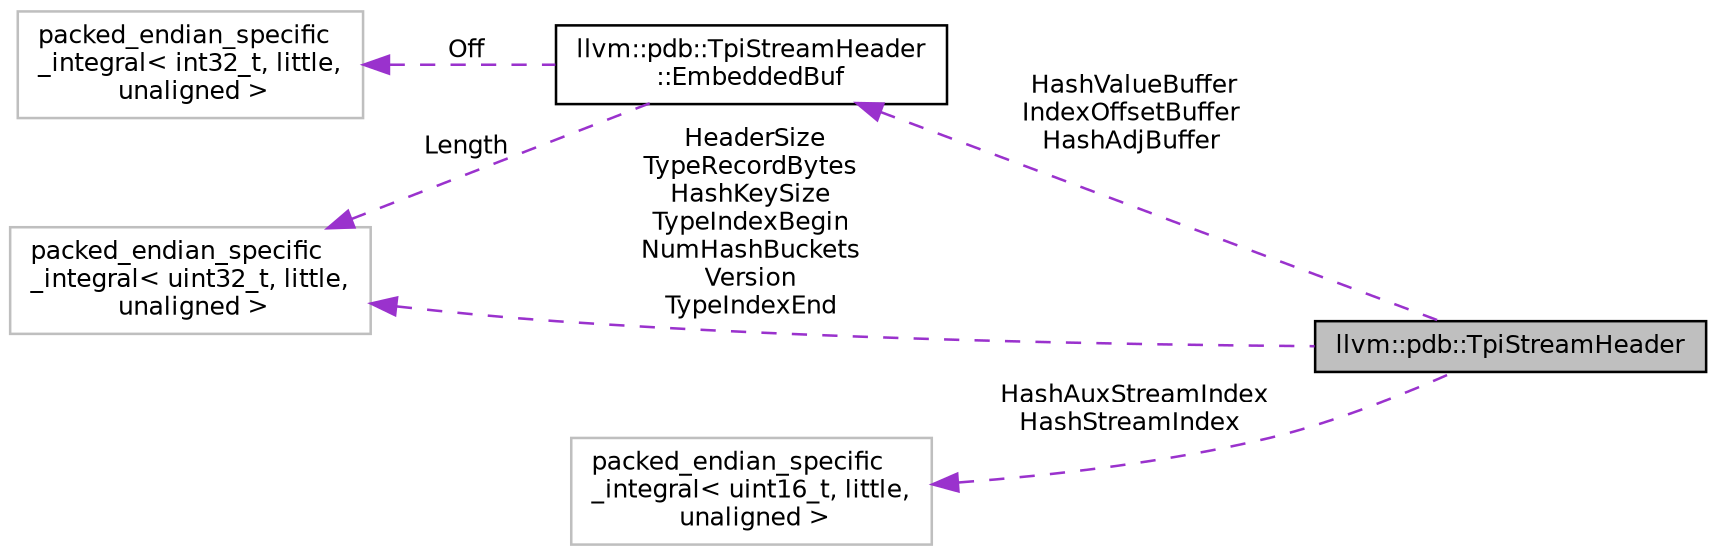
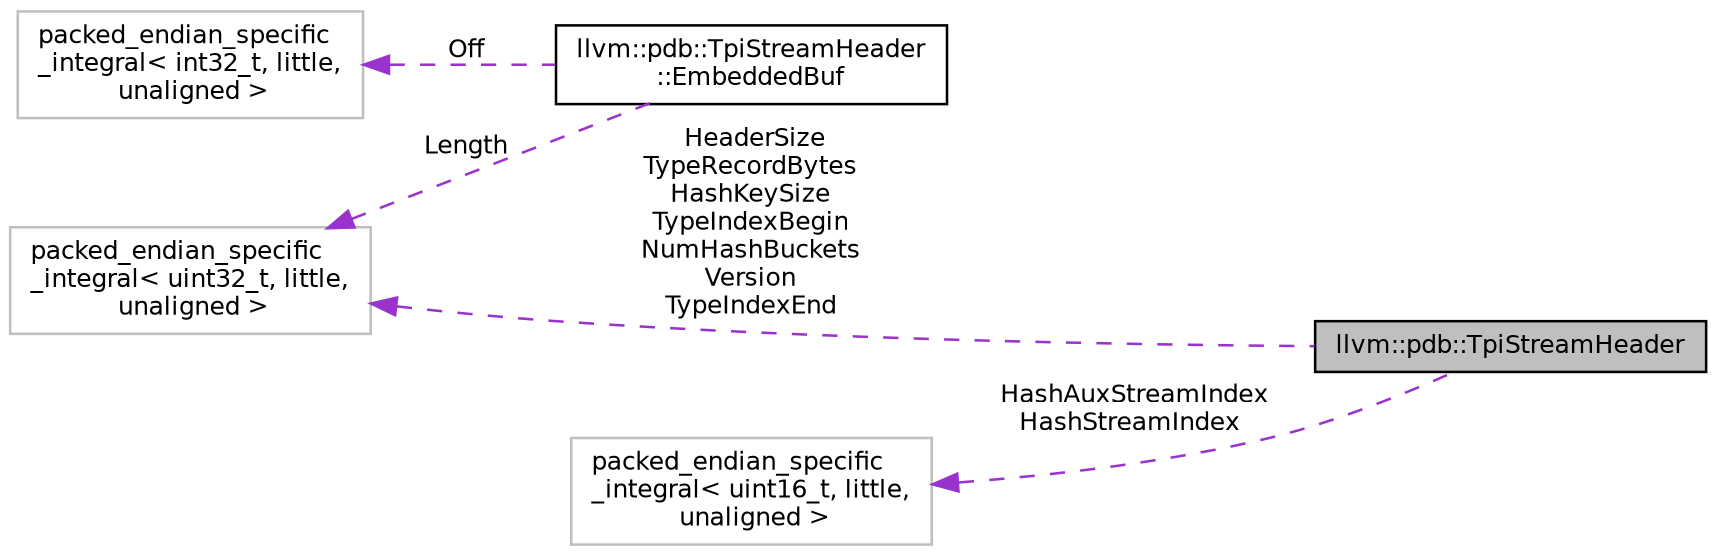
edge "llvm::pdb::TpiStreamHeader" -> "llvm::pdb::TpiStreamHeader ::EmbeddedBuf": removed, label "HashValueBuffer IndexOffsetBuffer HashAdjBuffer"
